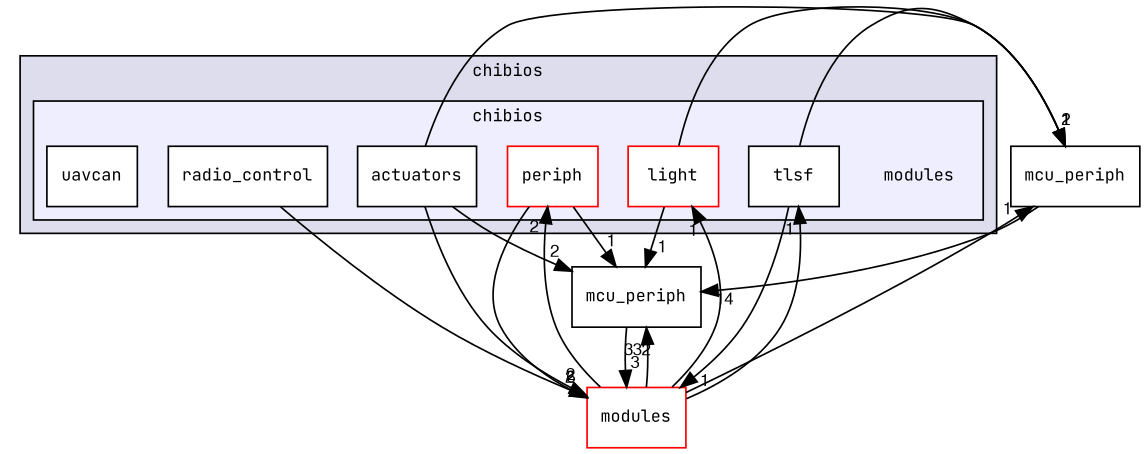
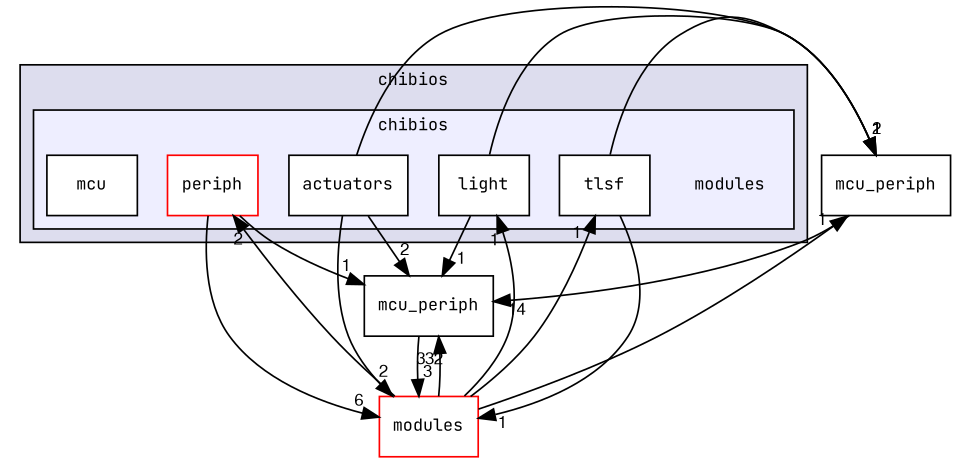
node "uavcan": label "uavcan" -> "mcu"
node "radio_control": removed
node "light": color red -> black
